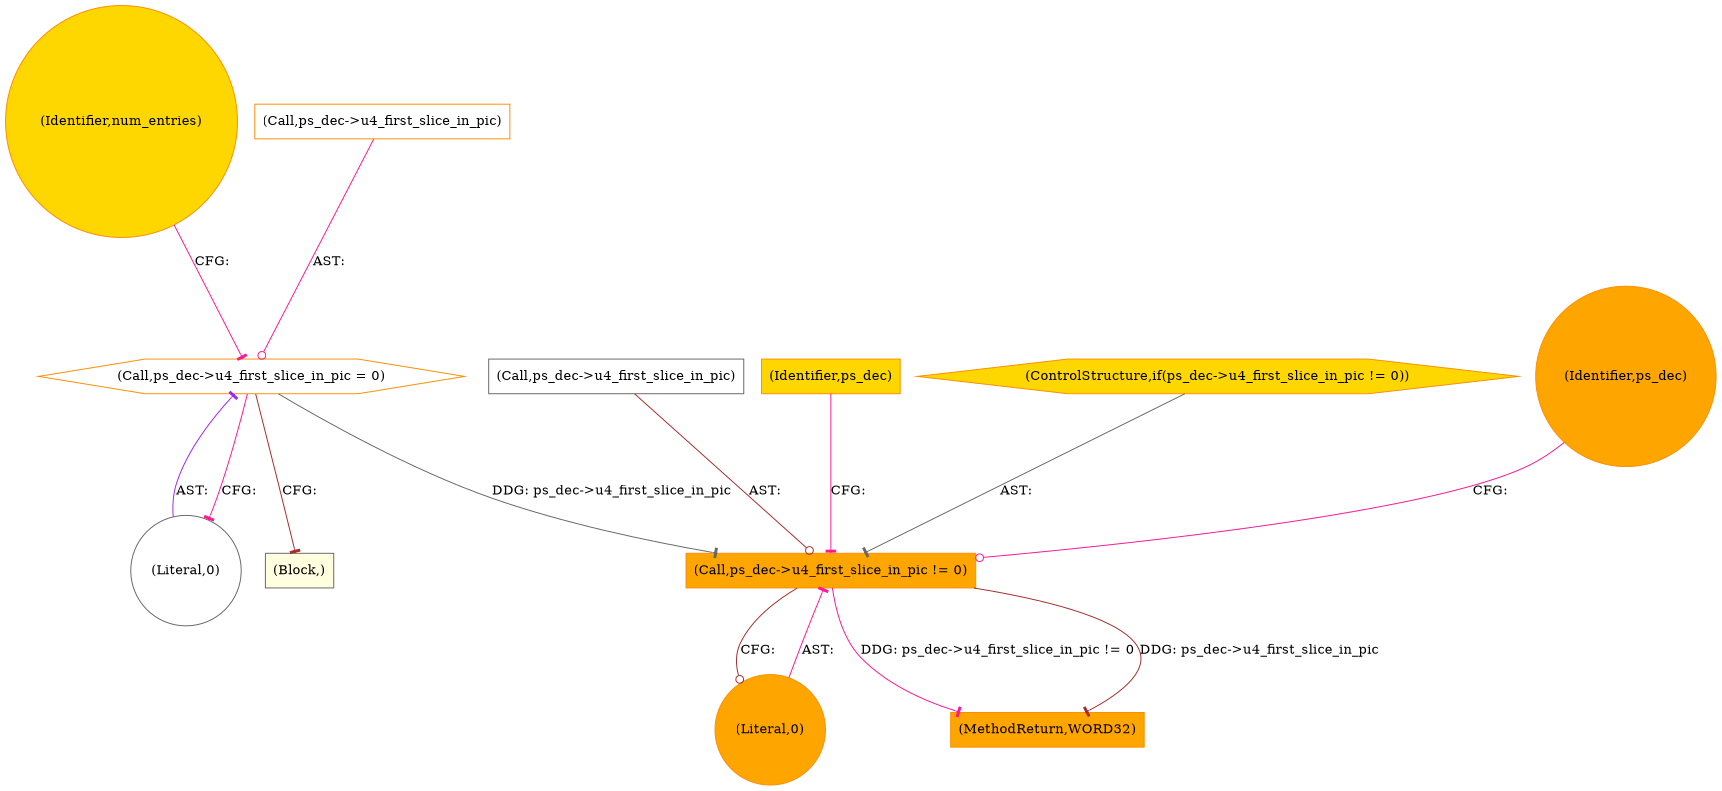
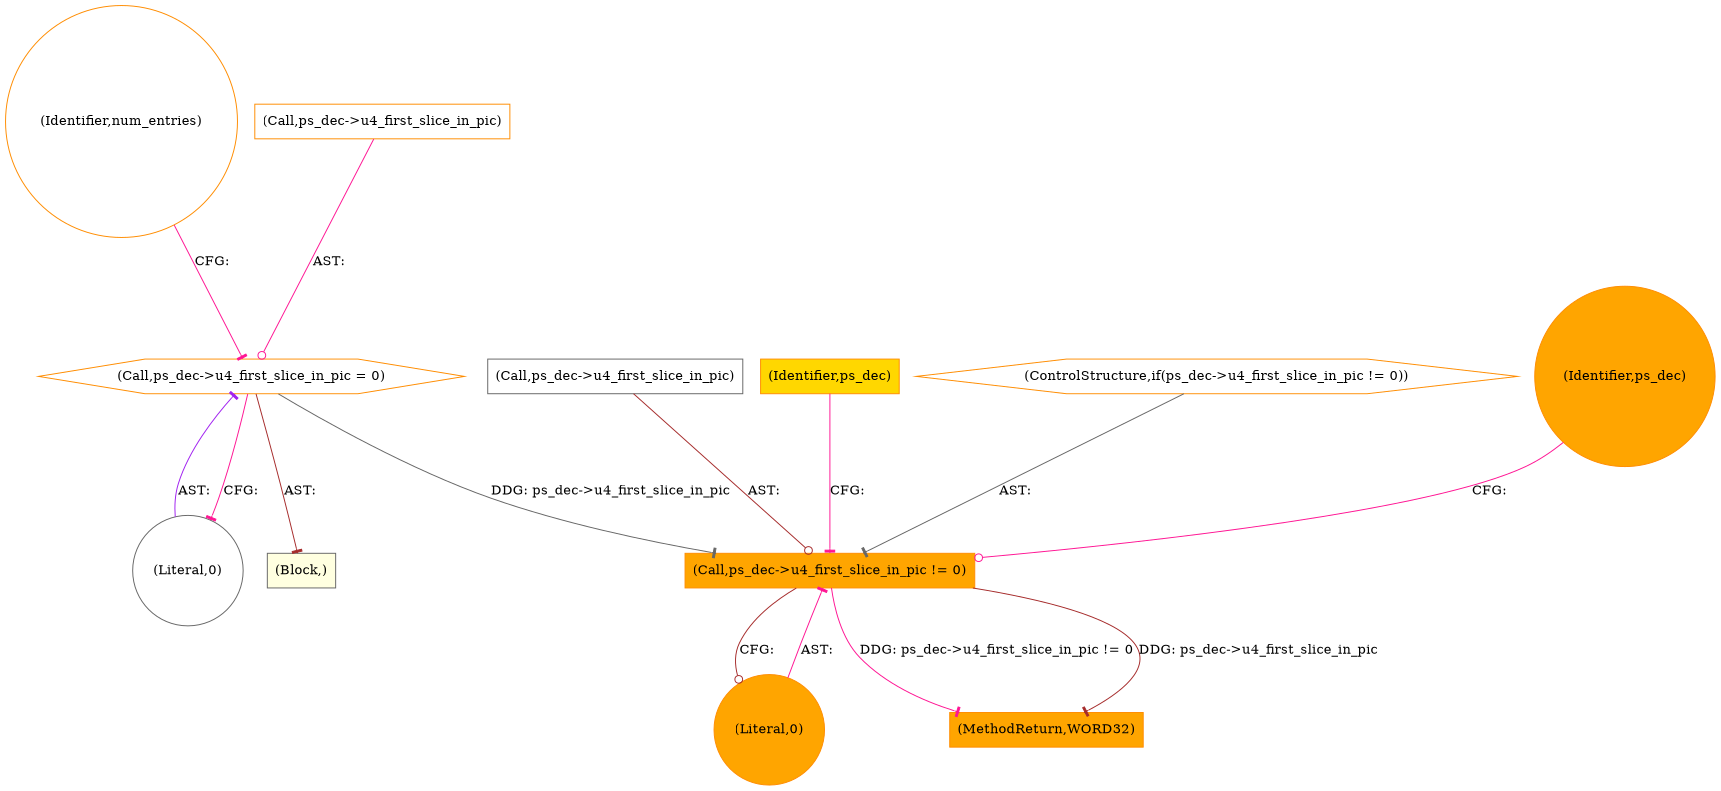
node "(Identifier,num_entries)": fillcolor gold -> white
node "(ControlStructure,if(ps_dec->u4_first_slice_in_pic != 0))": fillcolor gold -> white
edge "(Call,ps_dec->u4_first_slice_in_pic = 0)" -> "(Block,)": label "CFG: " -> "AST: "
